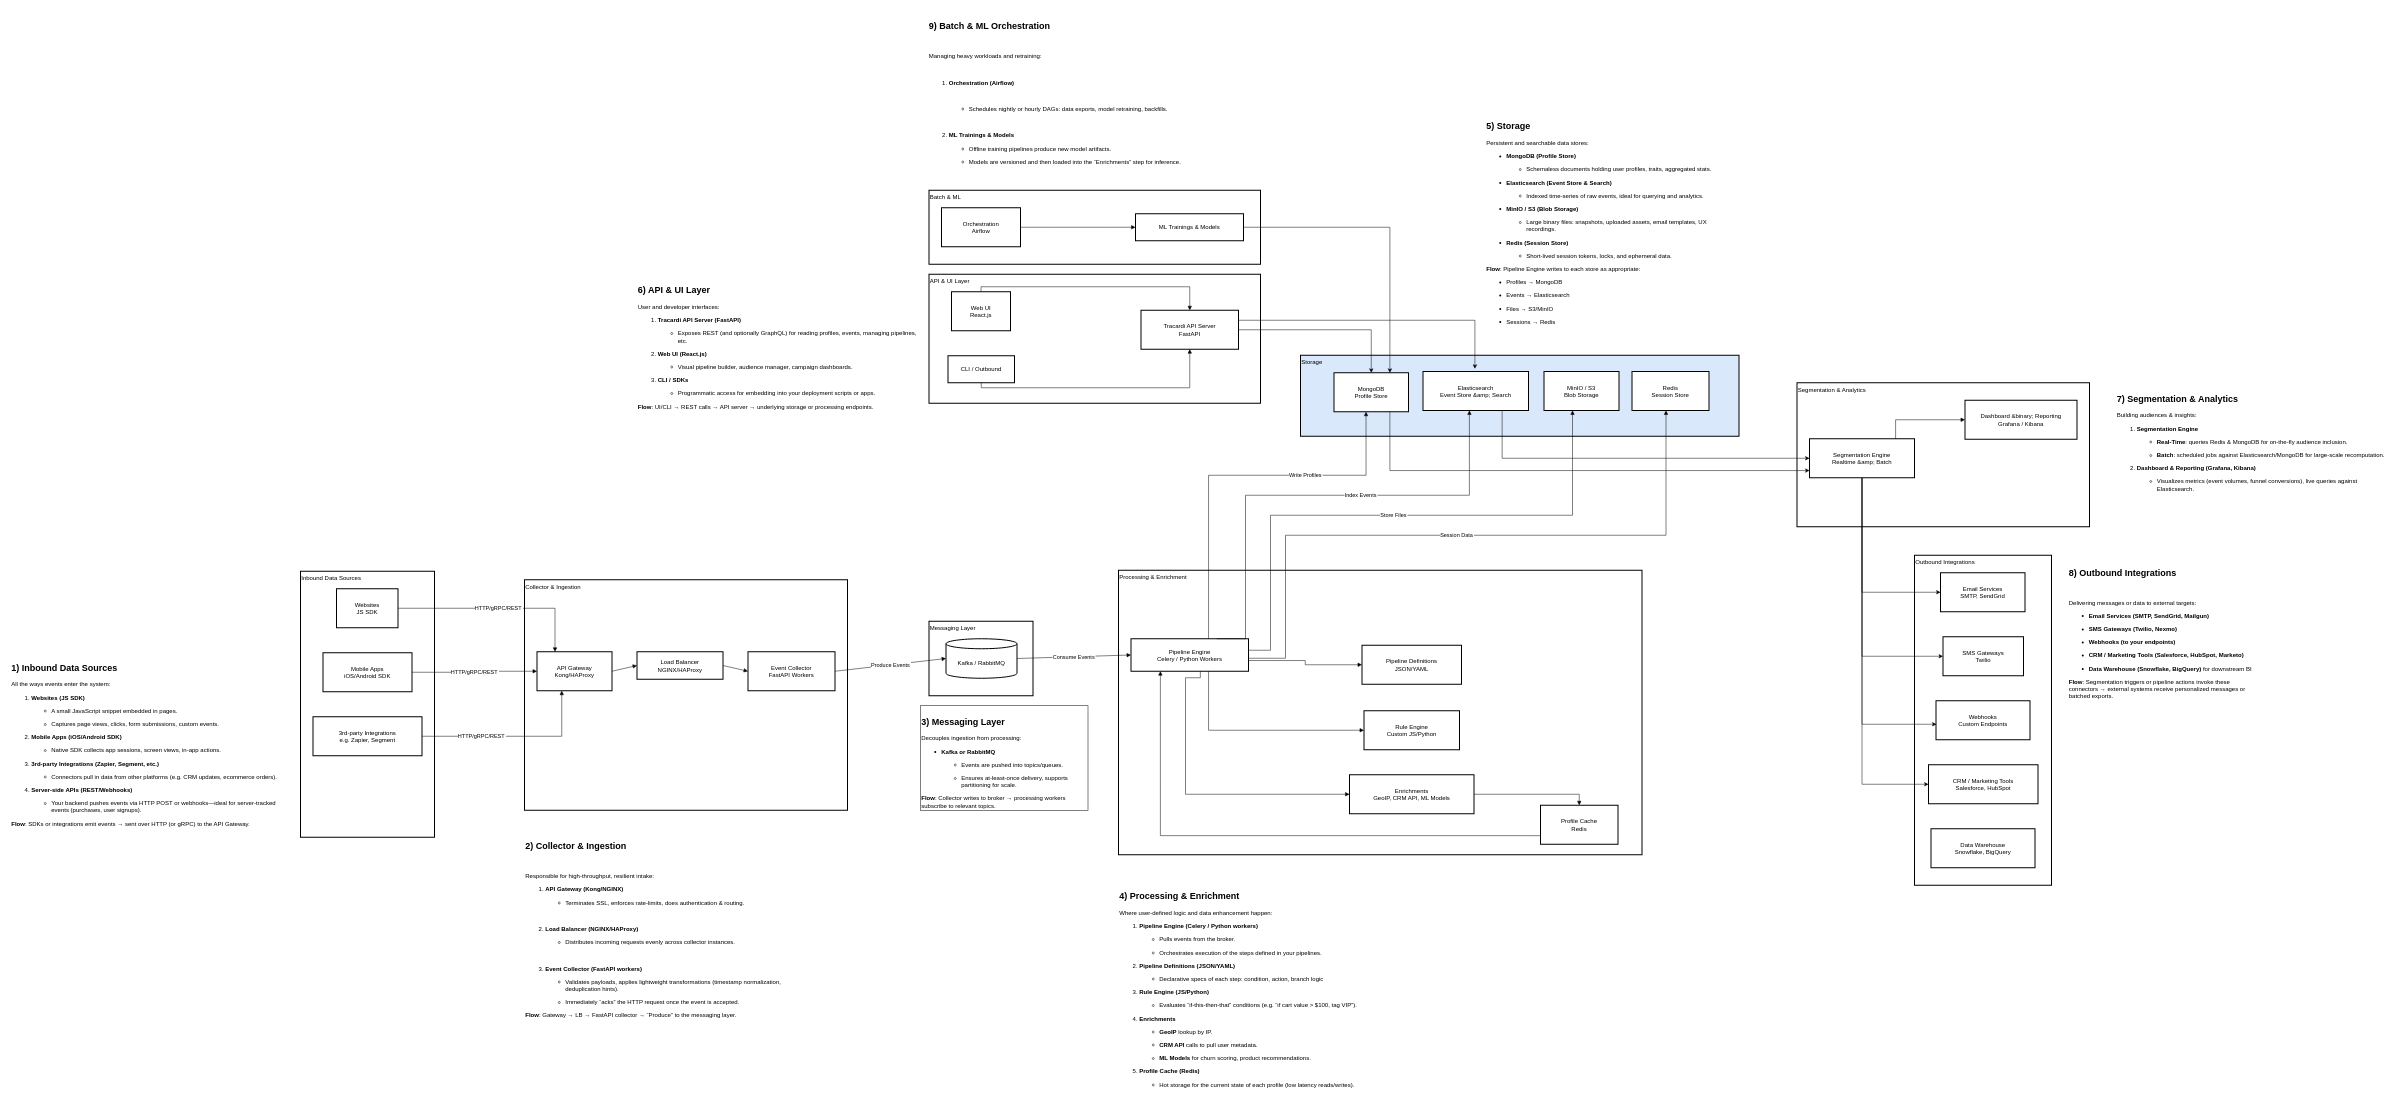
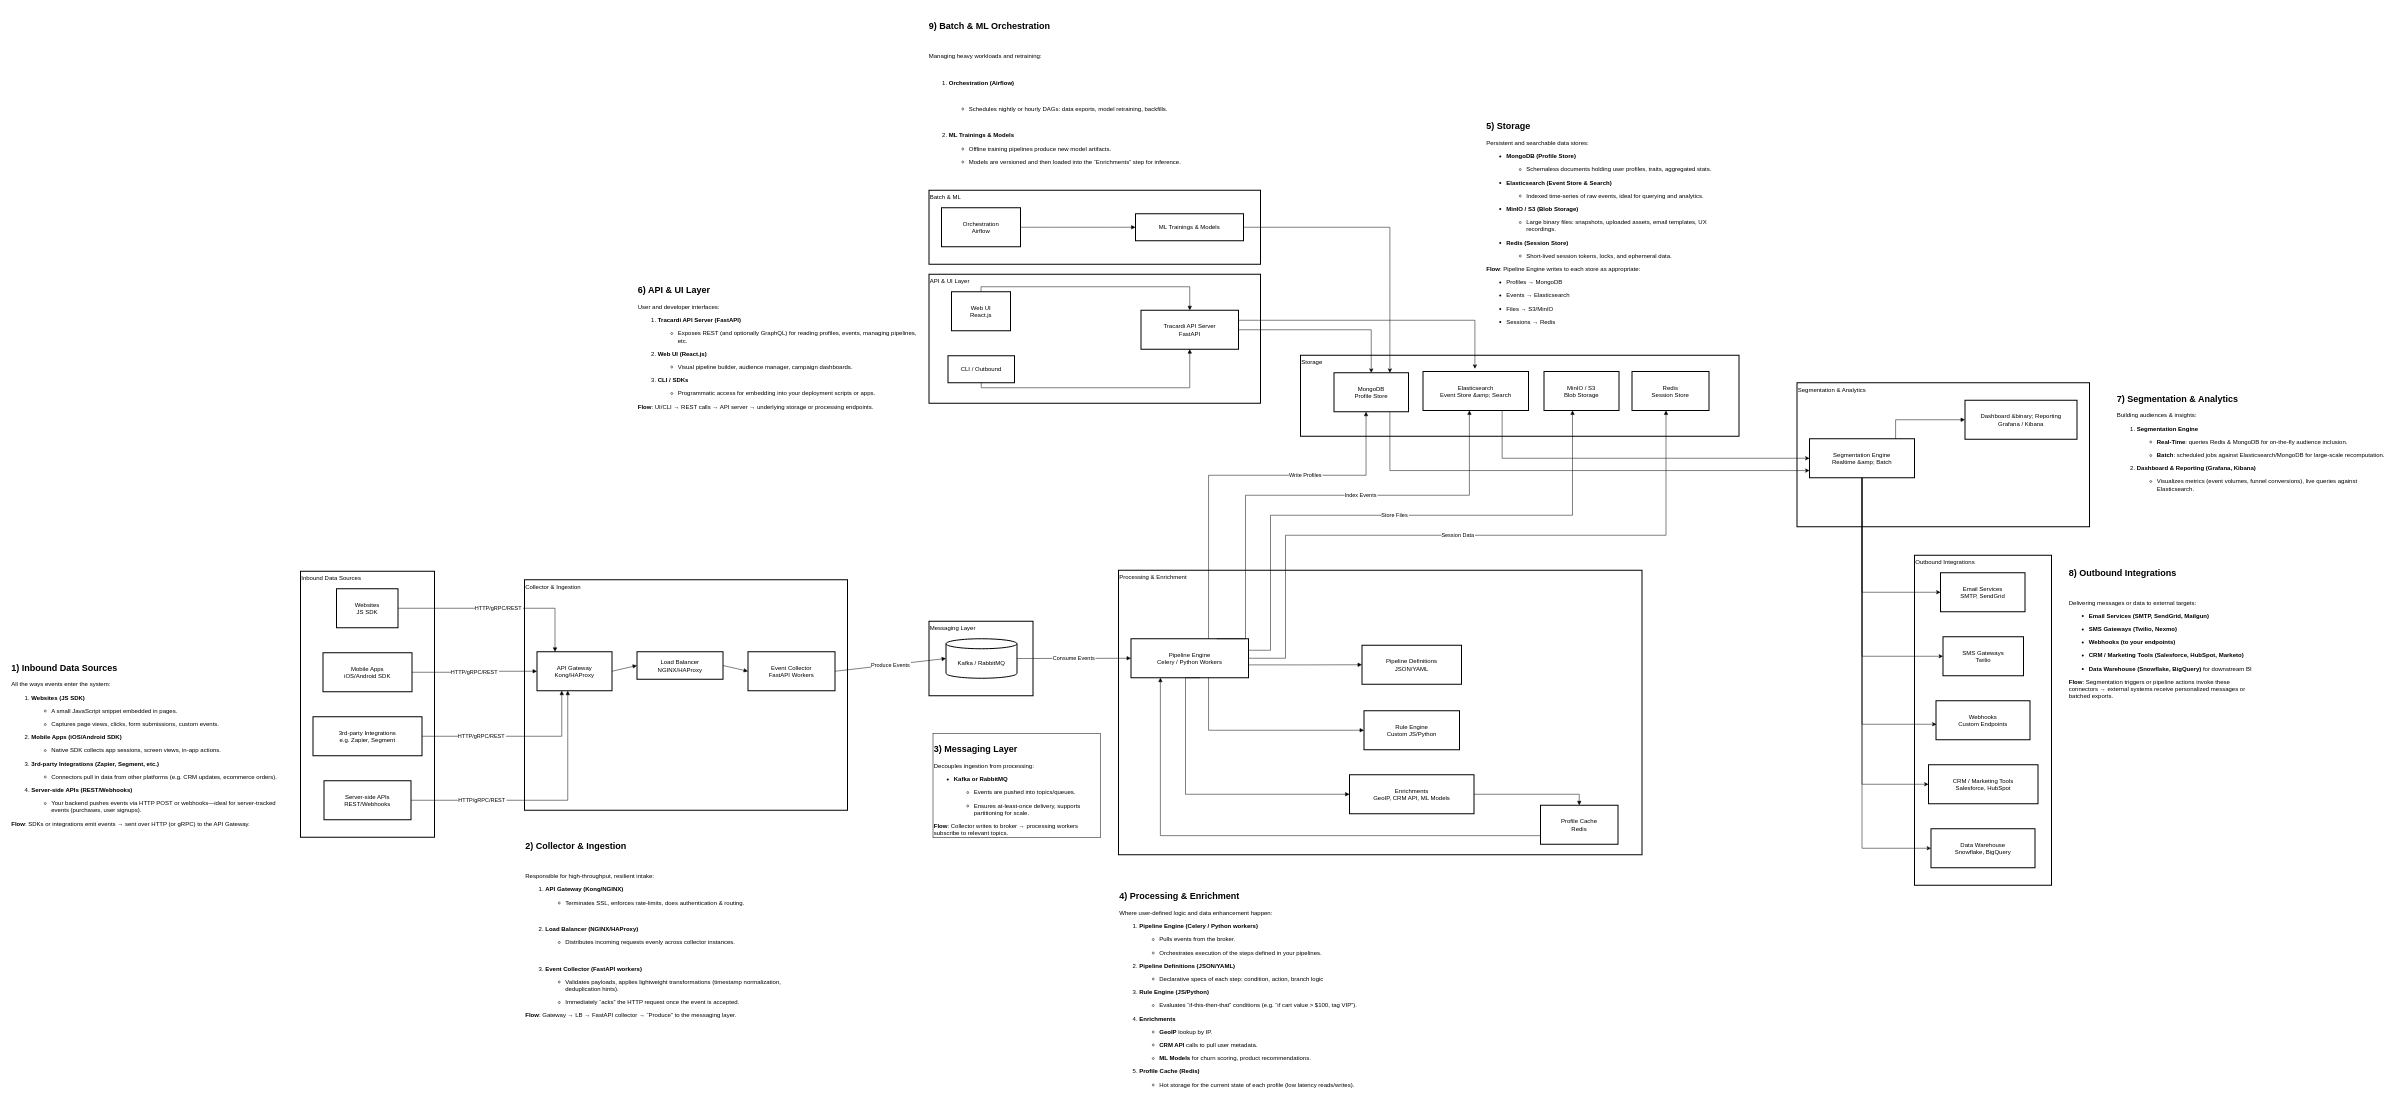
node "Storage": fillcolor #dae8fc -> #ffffff
node "Pipeline Engine Celery / Python Workers": size 118x33 -> 118x39
node "3) Messaging LayerDecouples ingestion from processing: Kafka or RabbitMQ Events are pushed into topics/queues. Ensures at-least-once delivery, supports partitioning for scale. Flow: Collector writes to broker → processing workers subscribe to relevant topics.": moved (1004, 758) -> (1017, 786)
node "Server-side APIs REST/Webhooks": added
edge "Server-side APIs REST/Webhooks" -> "API Gateway Kong/HAProxy": added, label "HTTP/gRPC/REST"
edge "Segmentation Engine Realtime &amp; Batch" -> "Data Warehouse Snowflake, BigQuery": added
